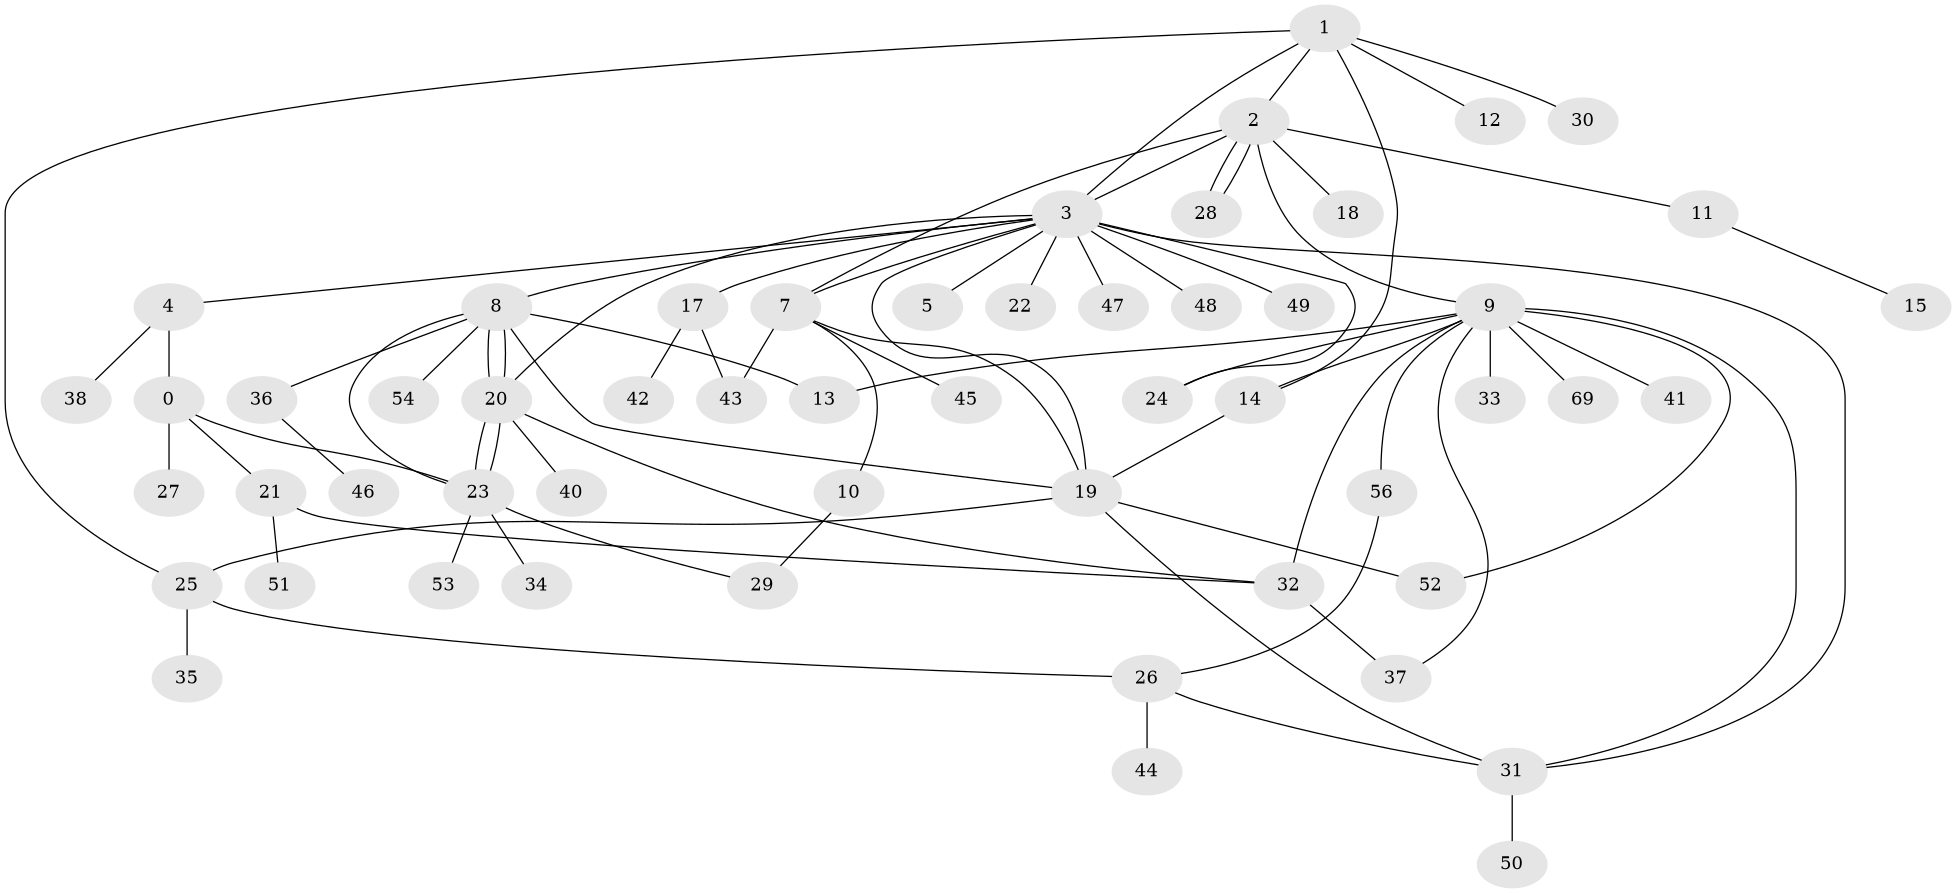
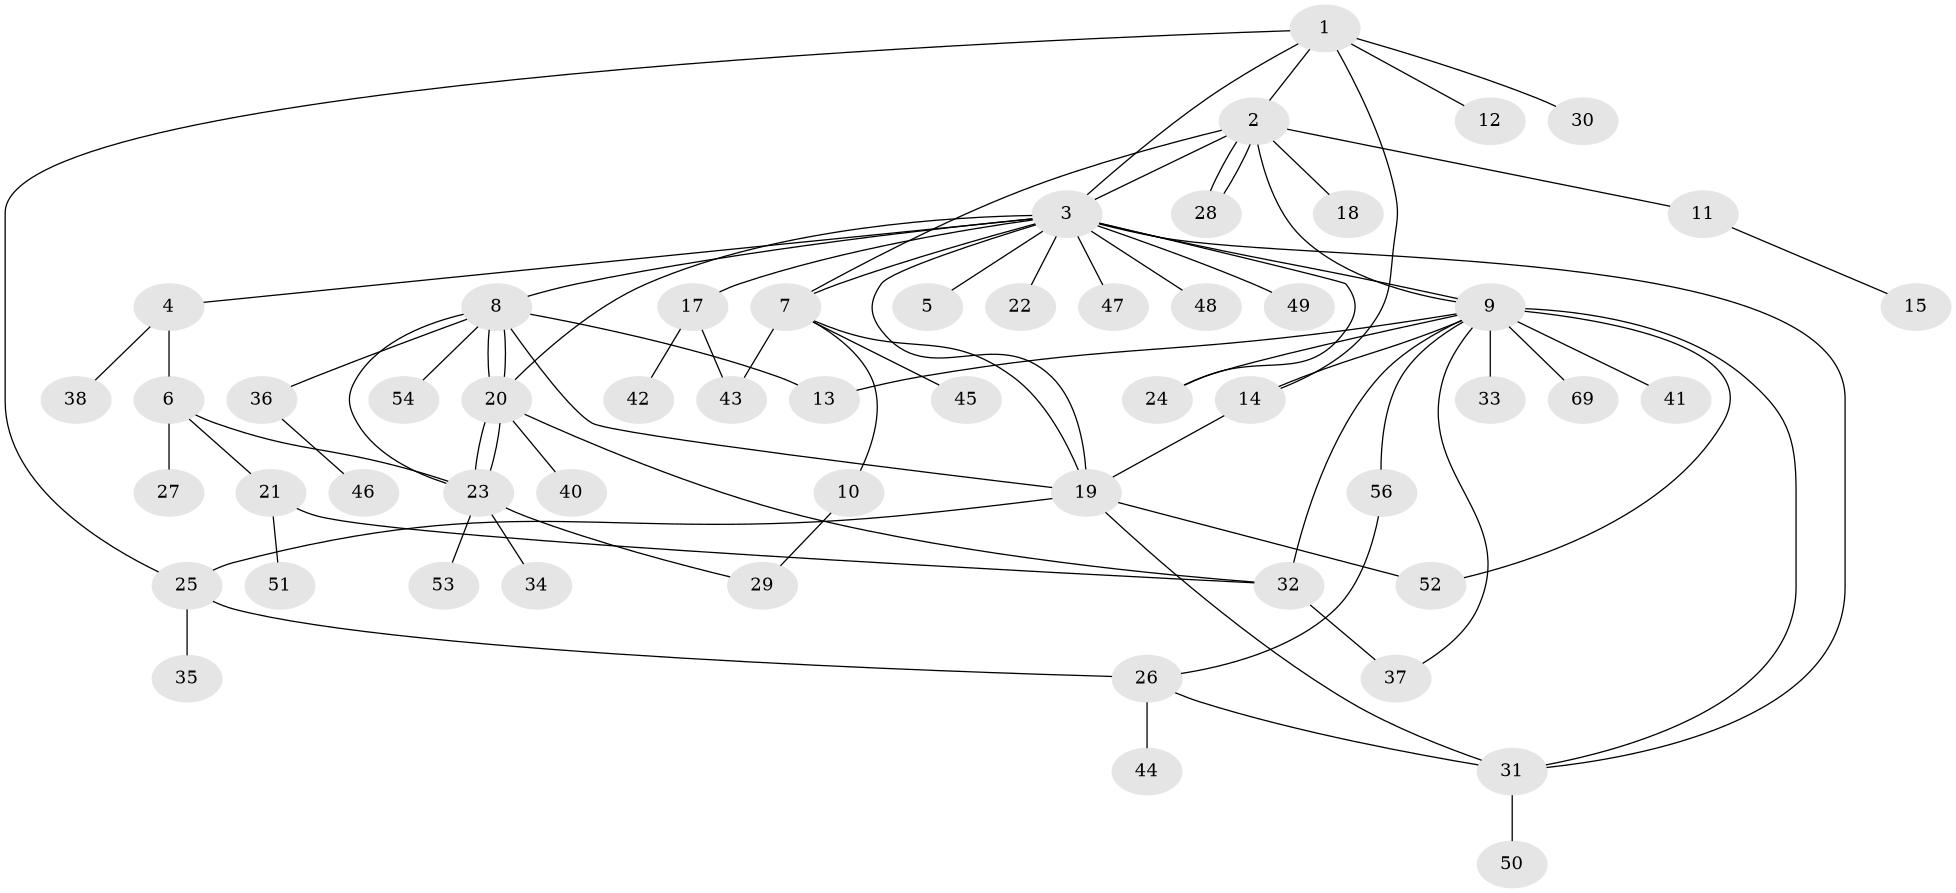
edge "3" -- "9": added
node "0": label "0" -> "6"
